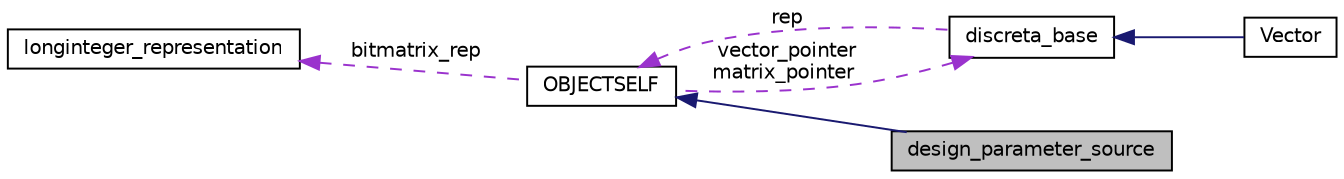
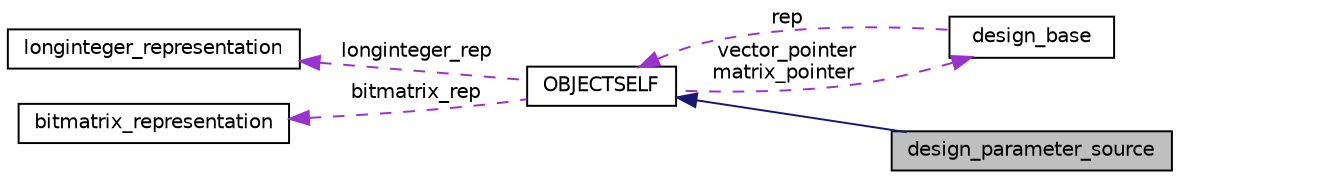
node "discreta_base": label "discreta_base" -> "design_base"
node "Vector": removed
edge "OBJECTSELF" -> "longinteger_representation": label " bitmatrix_rep" -> " longinteger_rep"
node "bitmatrix_representation": added
